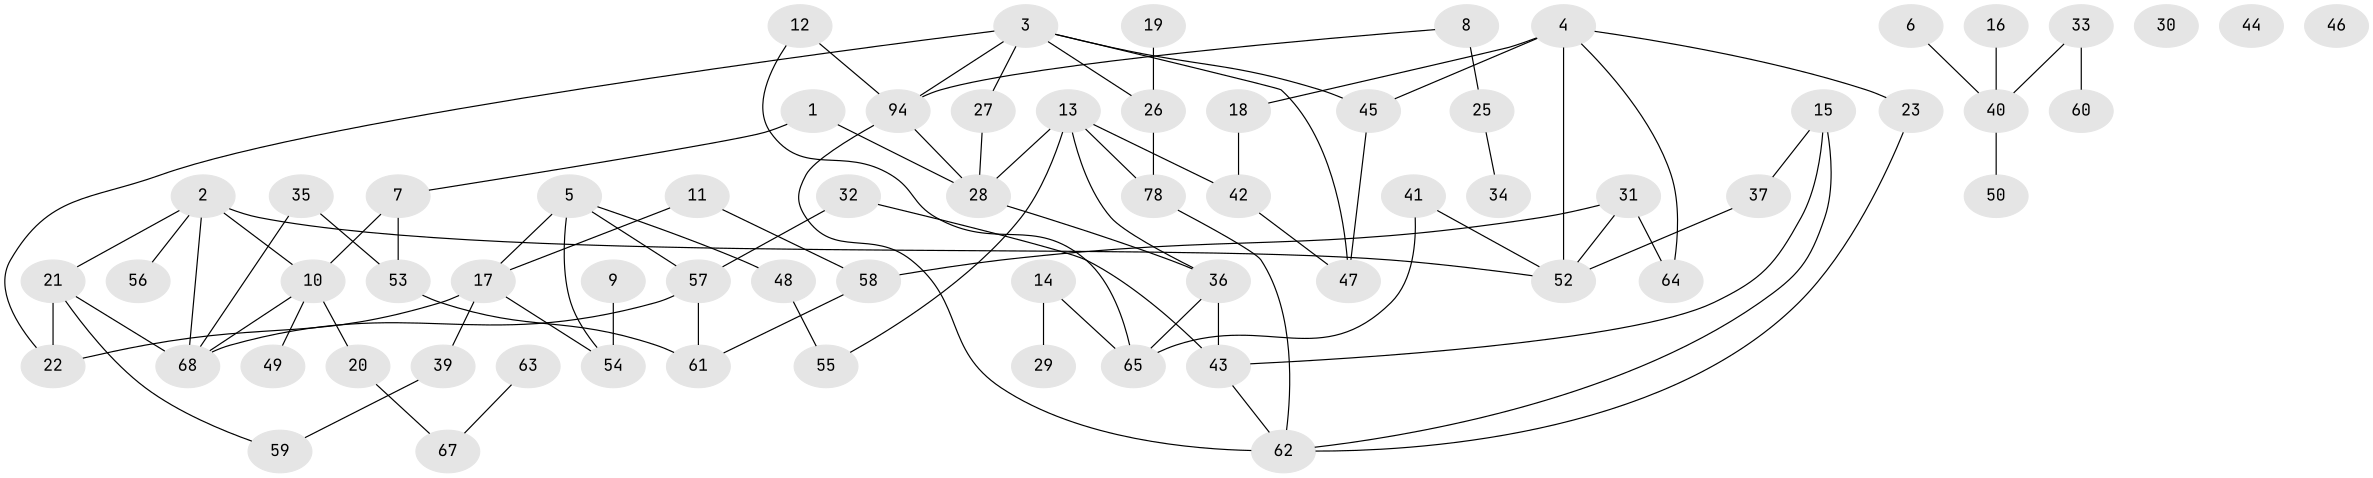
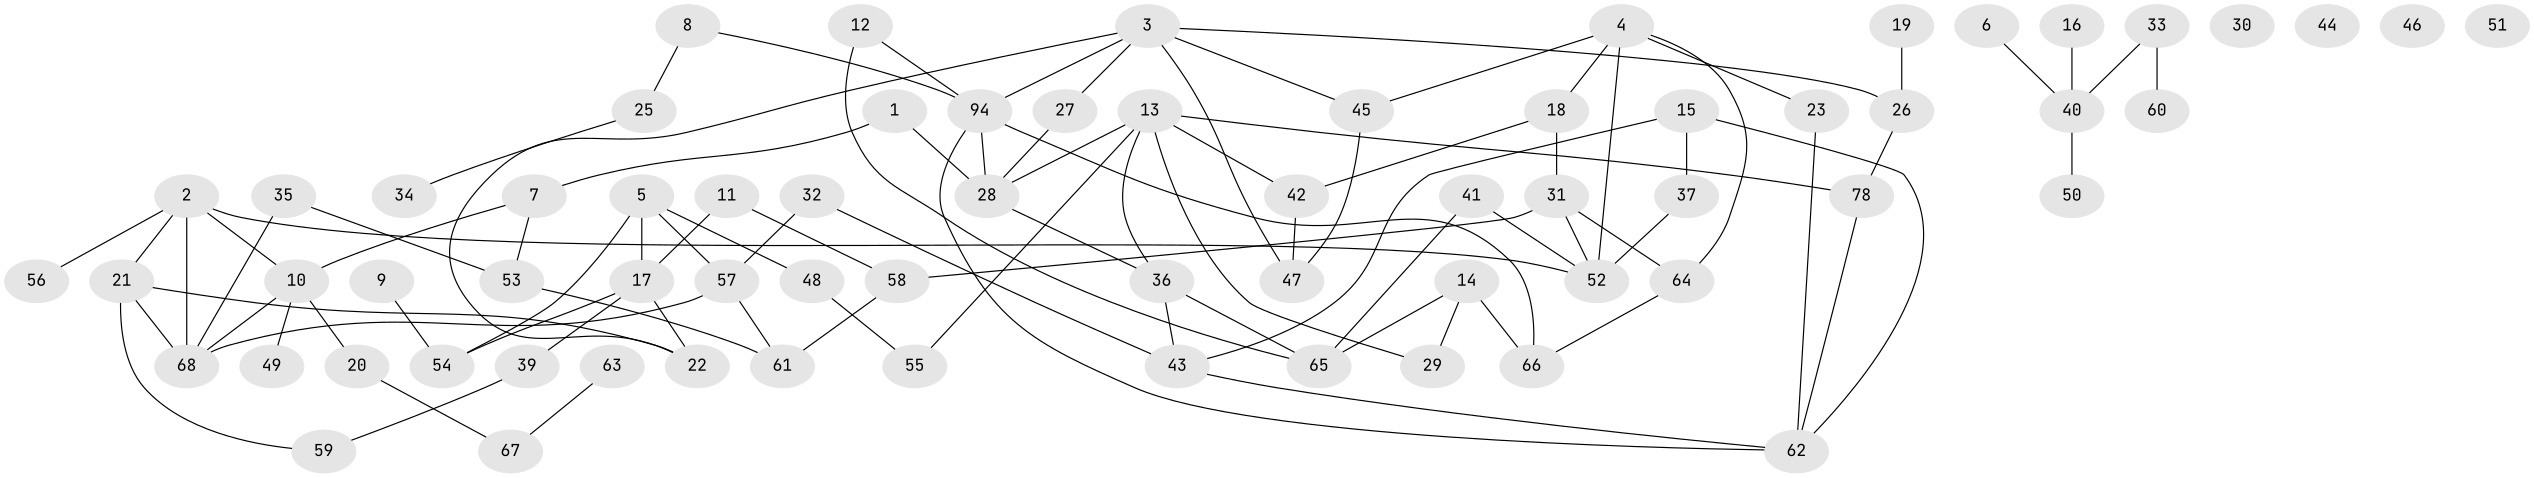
node "51": added
edge "18" -- "31": added
edge "13" -- "29": added
node "66": added
